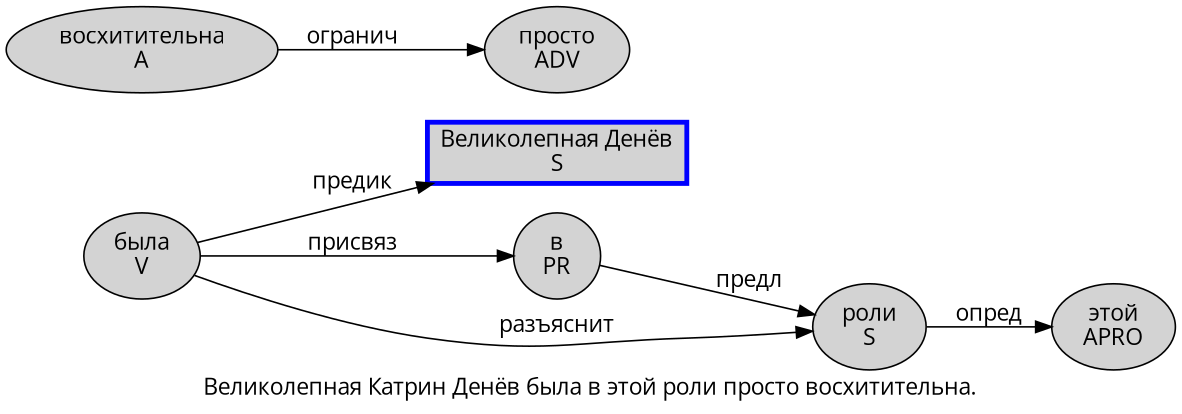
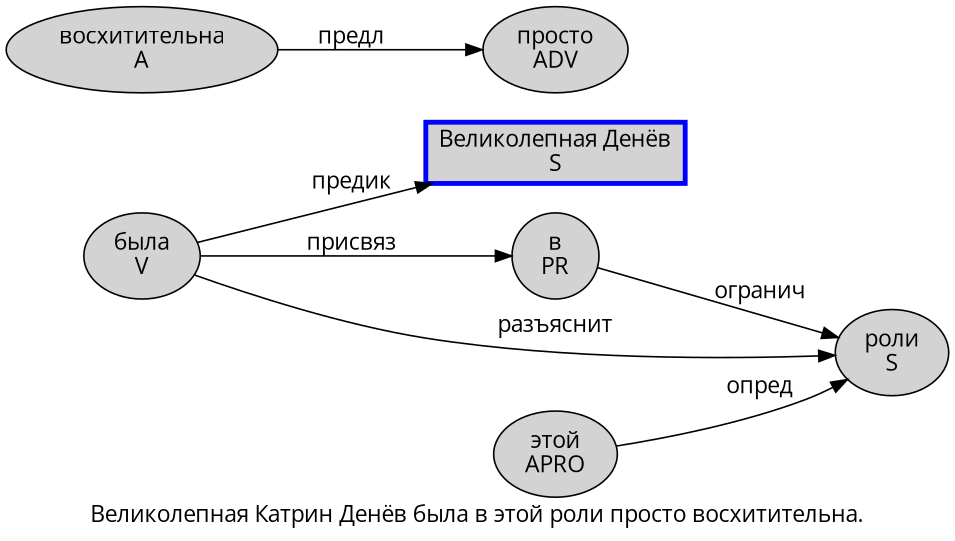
edge "восхитительна A" -> "просто ADV": label "огранич" -> "предл"
edge "в PR" -> "роли S": label "предл" -> "огранич"
edge "роли S" -> "этой APRO": reversed
